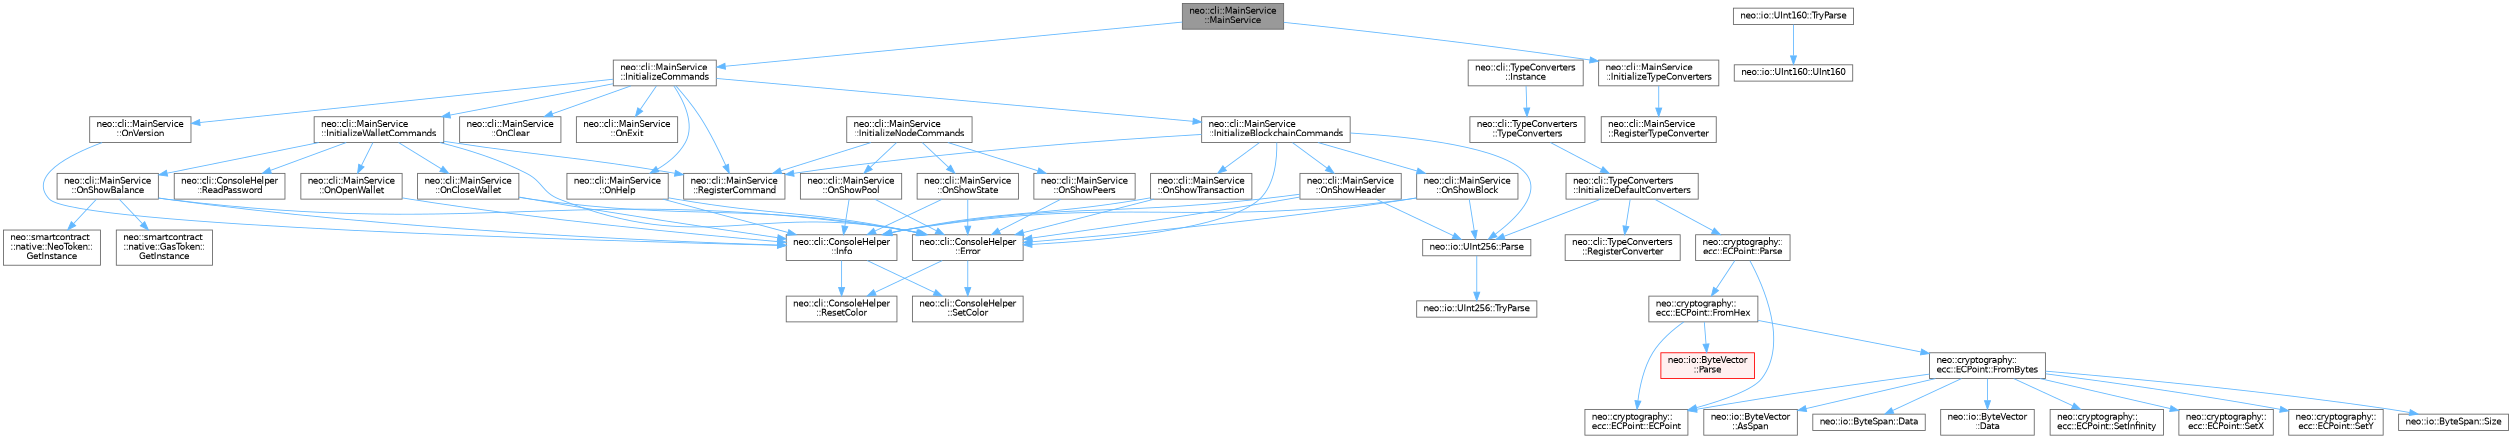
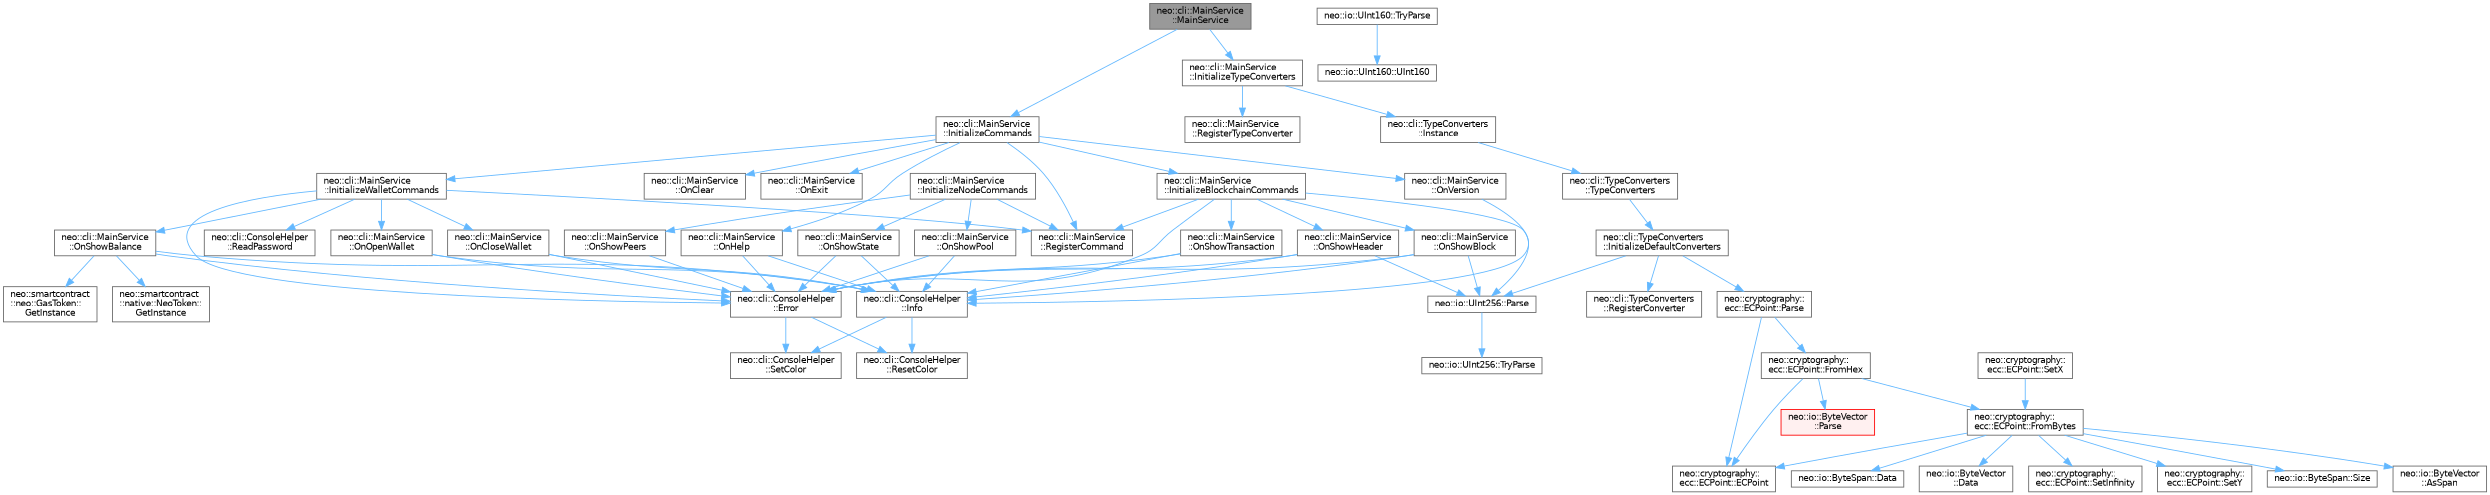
edge "neo::cli::MainService ::InitializeTypeConverters" -> "neo::cli::TypeConverters ::Instance": added
node "neo::smartcontract ::native::GasToken:: GetInstance": label "neo::smartcontract ::native::GasToken:: GetInstance" -> "neo::smartcontract ::neo::GasToken:: GetInstance"
edge "neo::cli::MainService ::OnOpenWallet" -> "neo::cli::ConsoleHelper ::Error": added
edge "neo::cryptography:: ecc::ECPoint::FromBytes" -> "neo::cryptography:: ecc::ECPoint::SetX": reversed
